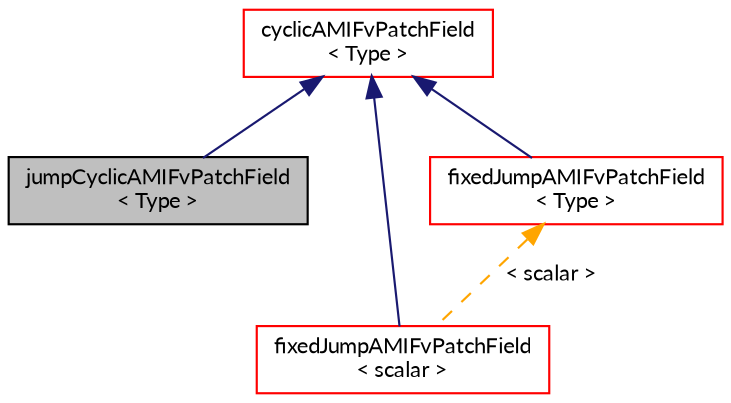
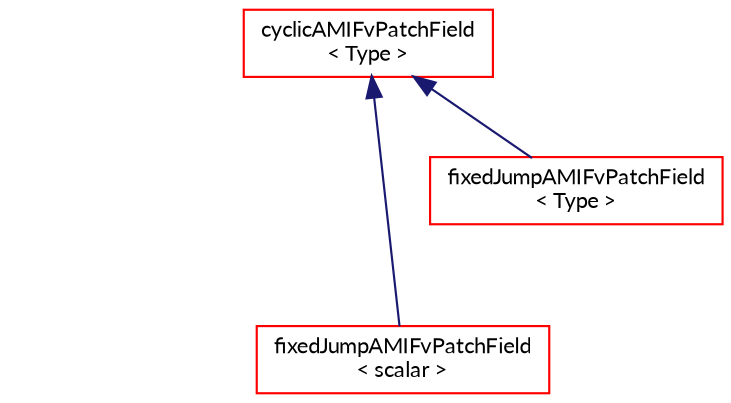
node "jumpCyclicAMIFvPatchField < Type >": removed
edge "fixedJumpAMIFvPatchField < scalar >" -> "fixedJumpAMIFvPatchField < Type >": removed, label "< scalar >"
